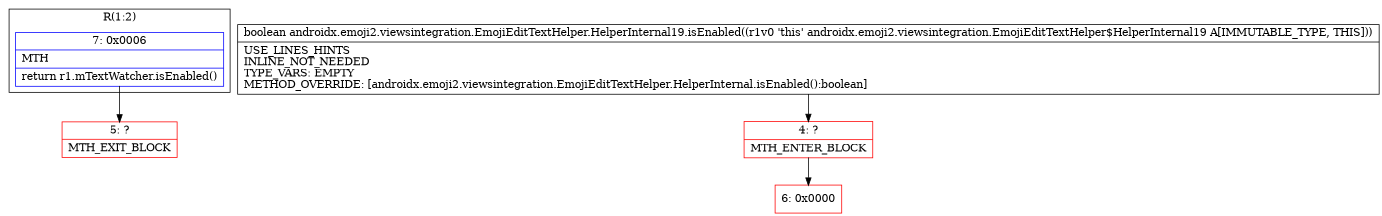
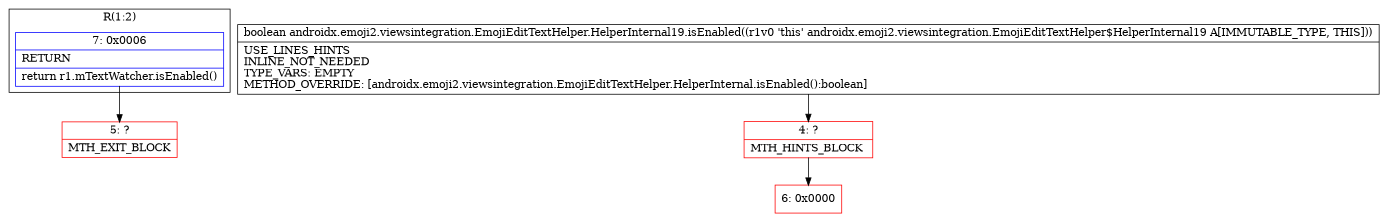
node "7: 0x0006": text "MTH" -> "RETURN"
node "4: ?": text "MTH_ENTER_BLOCK" -> "MTH_HINTS_BLOCK"
